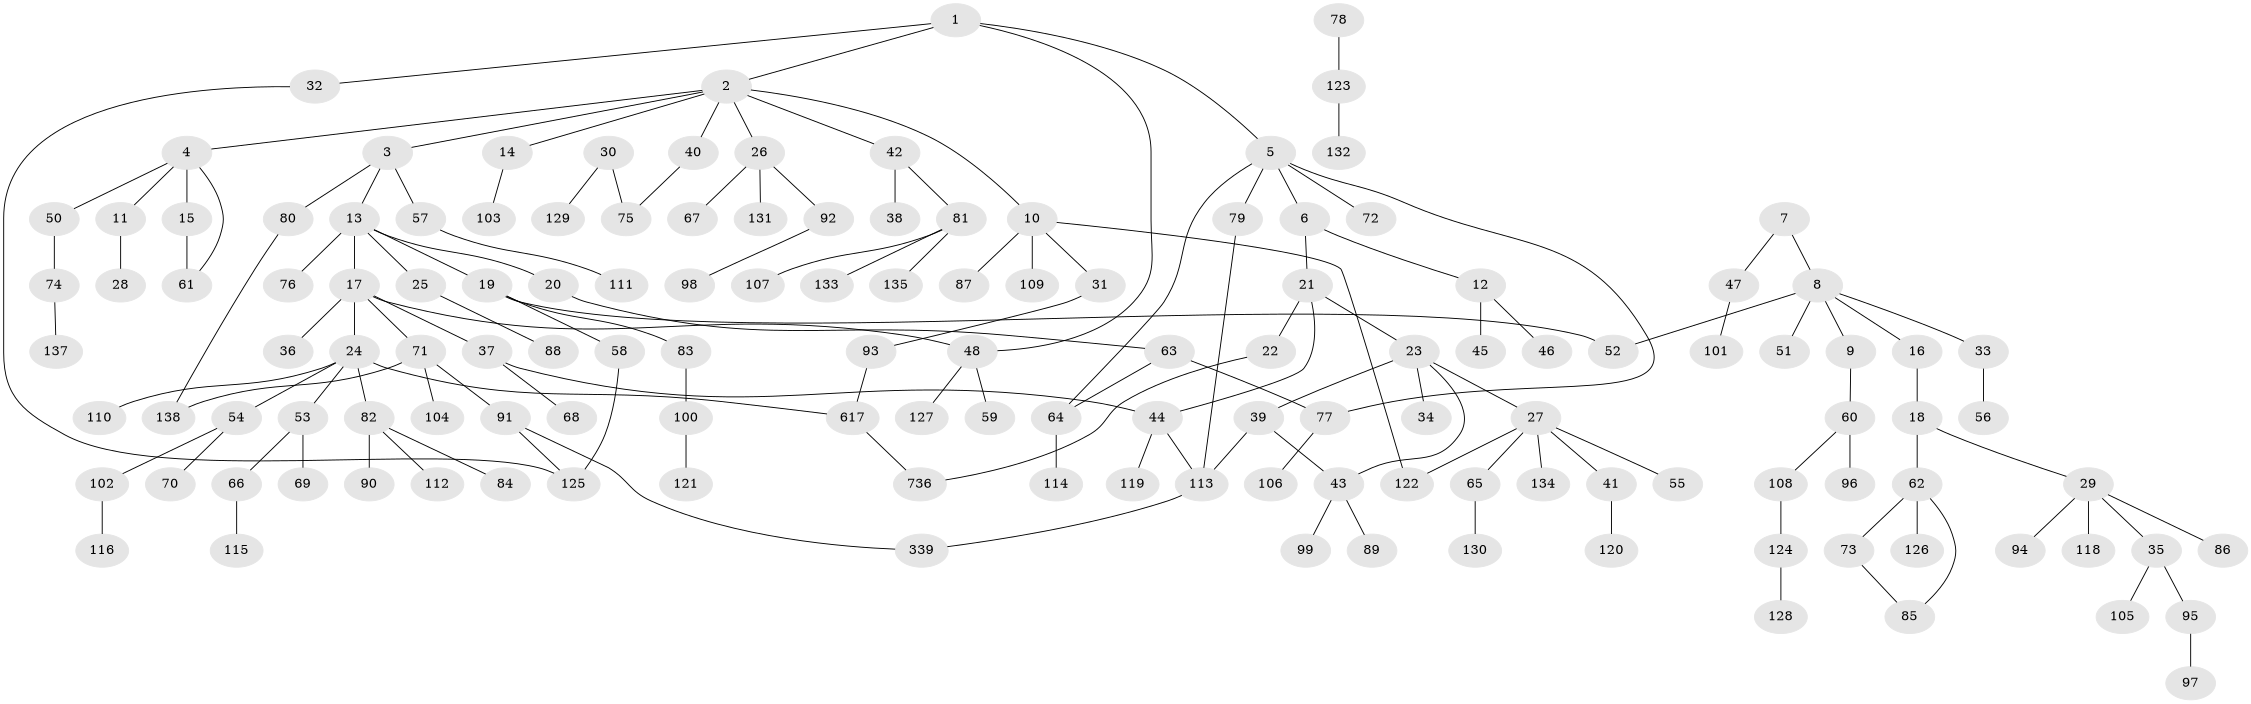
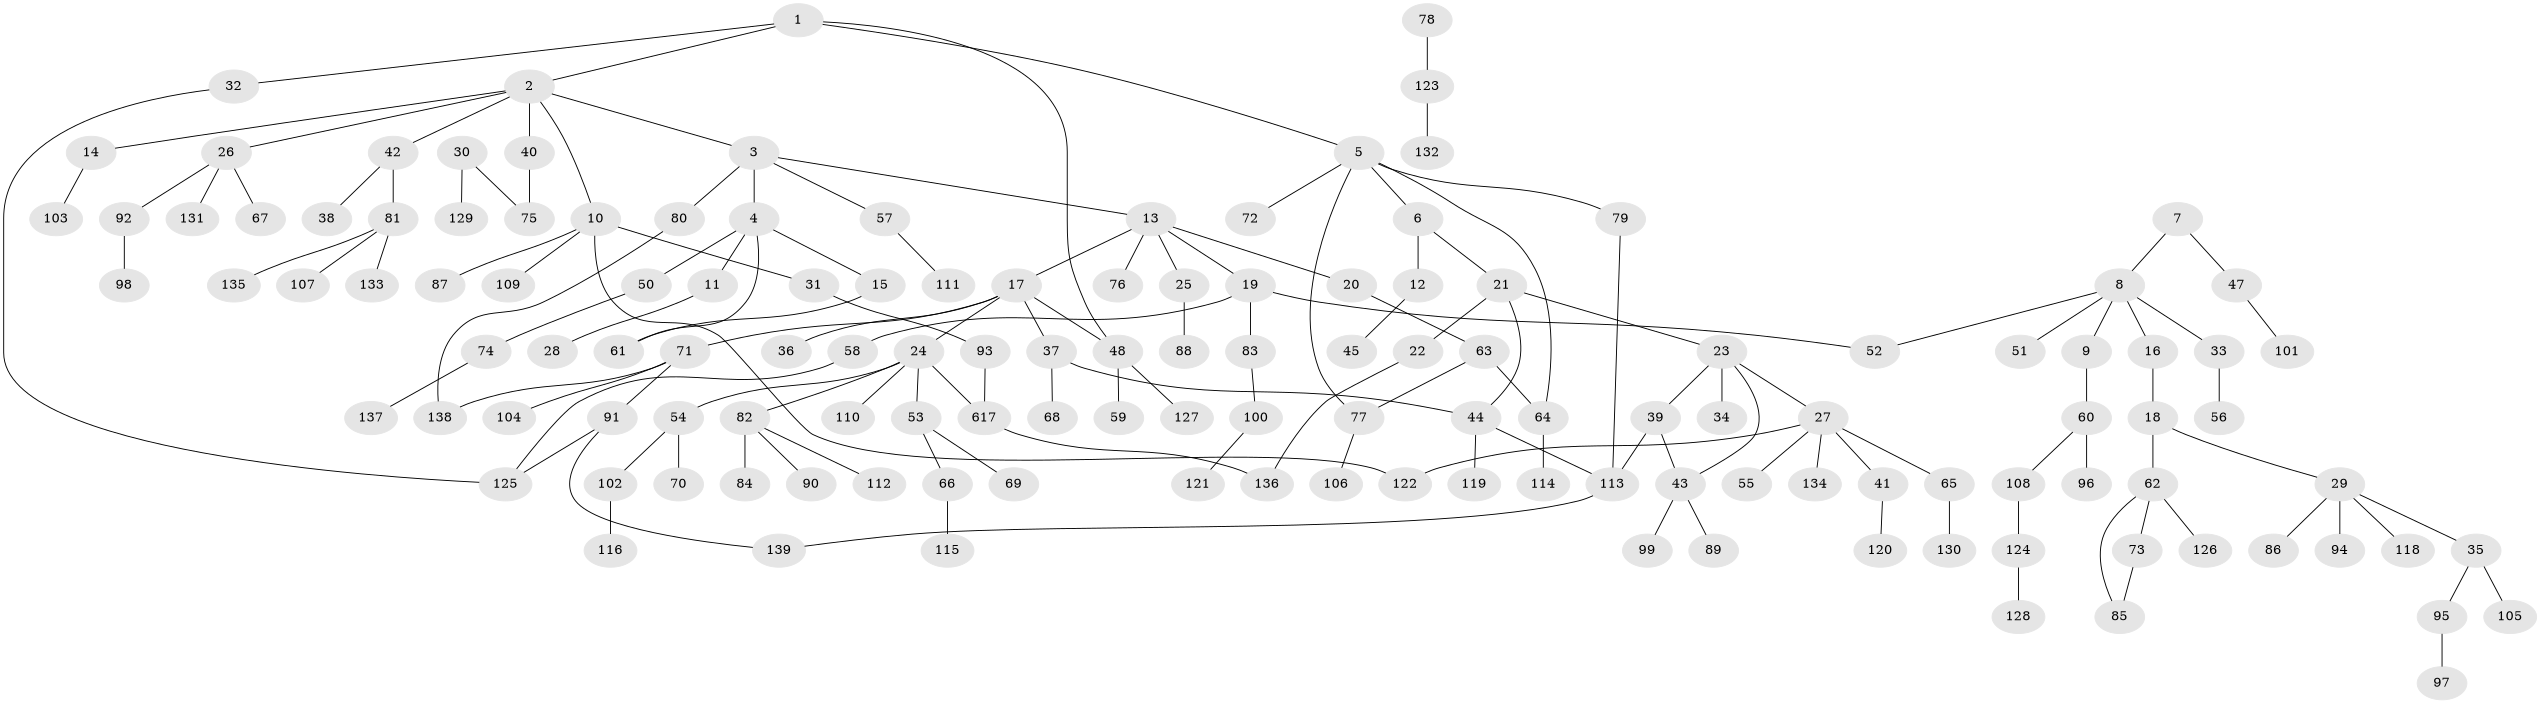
edge "2" -- "4": now "3" -- "4"
node "46": removed
node "736": label "736" -> "136"
node "339": label "339" -> "139"
